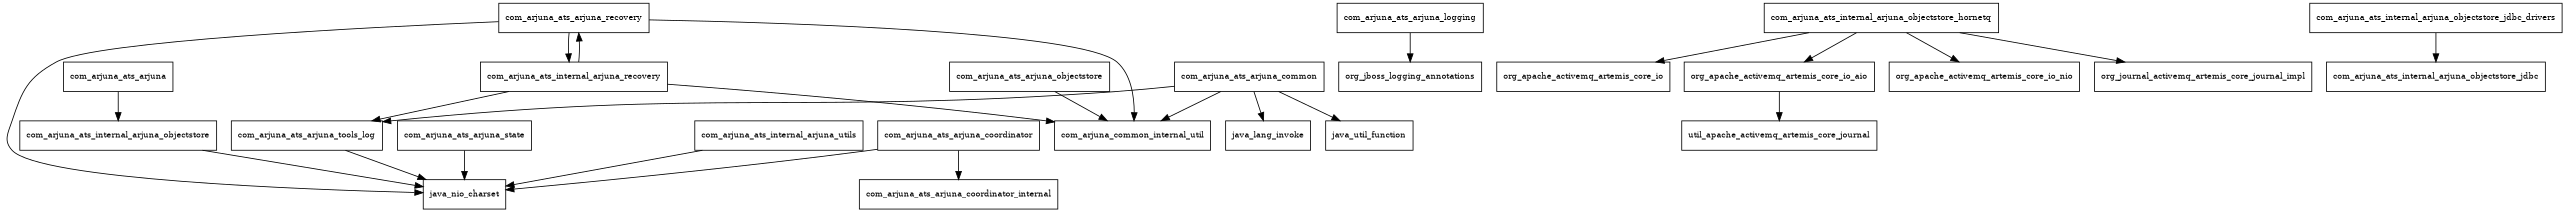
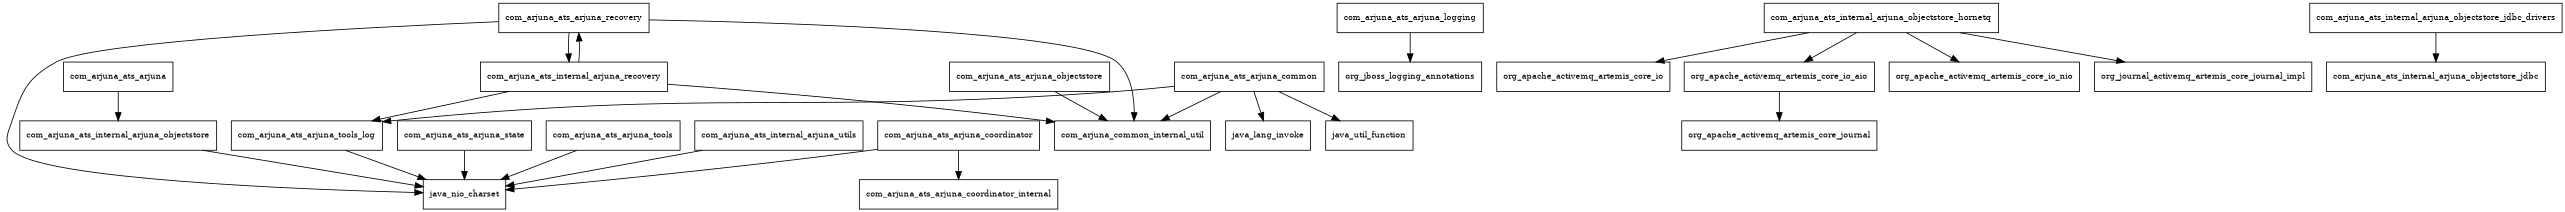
node "com_arjuna_ats_arjuna_tools": added
node "util_apache_activemq_artemis_core_journal": label "util_apache_activemq_artemis_core_journal" -> "org_apache_activemq_artemis_core_journal"
